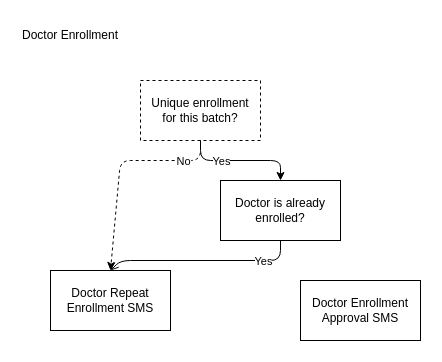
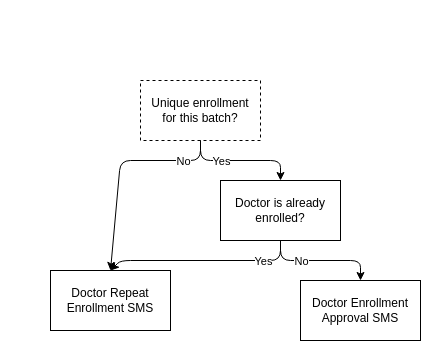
node "Doctor Enrollment": removed
edge "Unique enrollment for this batch?" -> "Doctor Repeat Enrollment SMS": style dashed -> solid
edge "Doctor is already enrolled?" -> "Doctor Enrollment Approval SMS": added, label "No"
edge "Doctor is already enrolled?" -> "Doctor Repeat Enrollment SMS": arrowhead open -> classic
